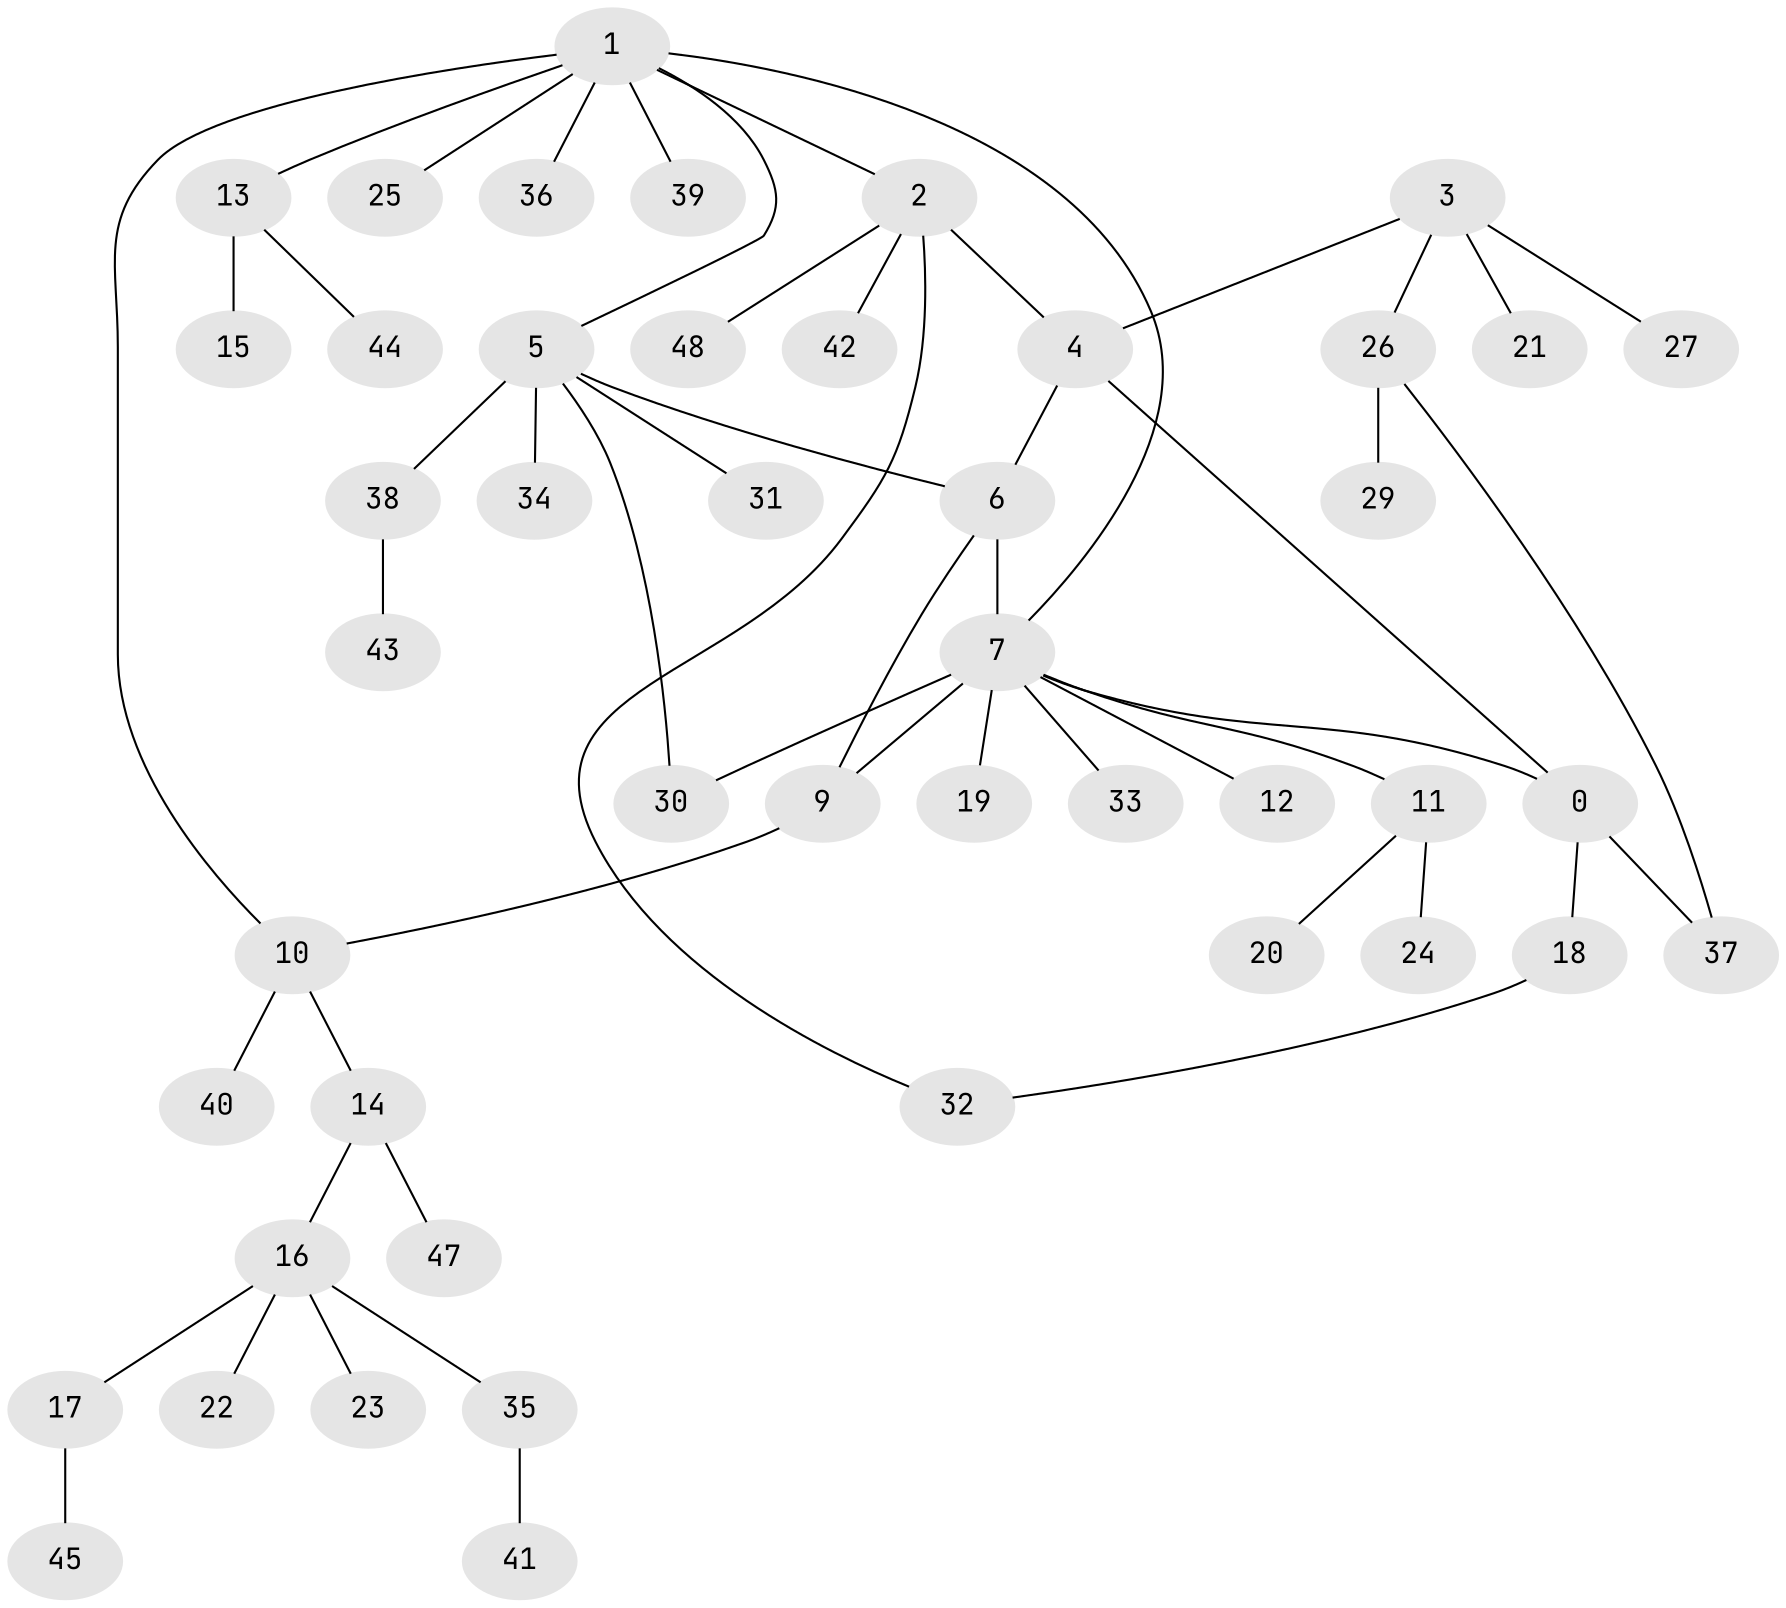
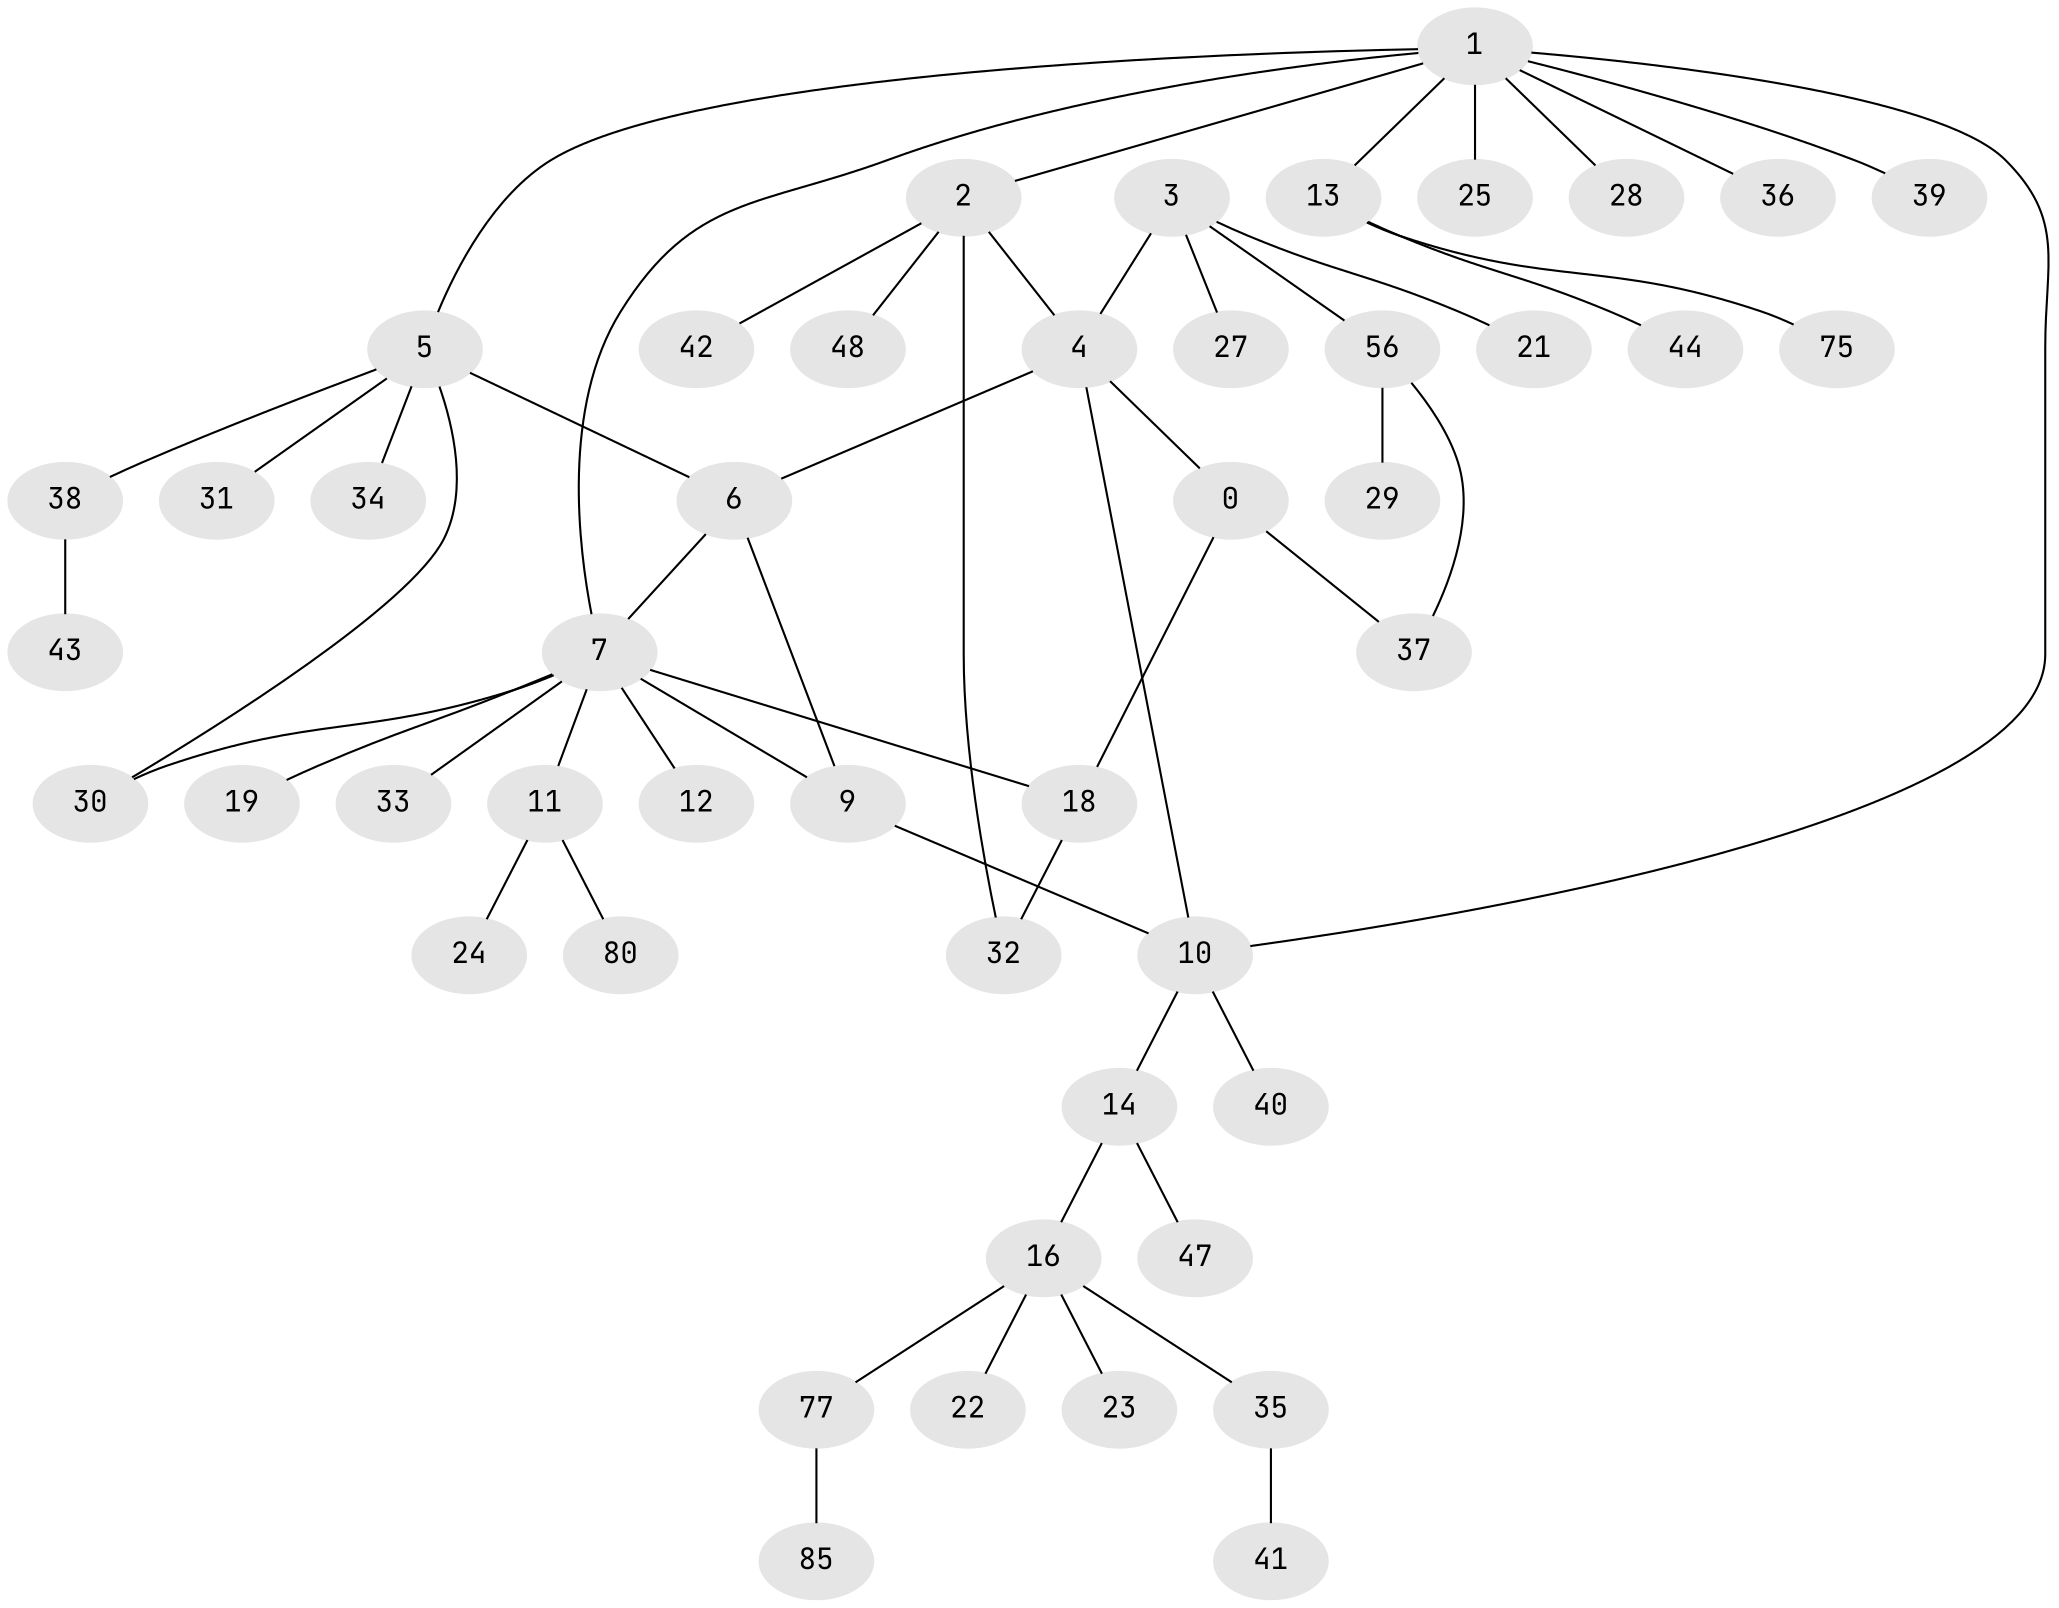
node "28": added
node "15": label "15" -> "75"
node "26": label "26" -> "56"
edge "4" -- "10": added
edge "7" -- "0": now "7" -- "18"
node "20": label "20" -> "80"
node "17": label "17" -> "77"
node "45": label "45" -> "85"
